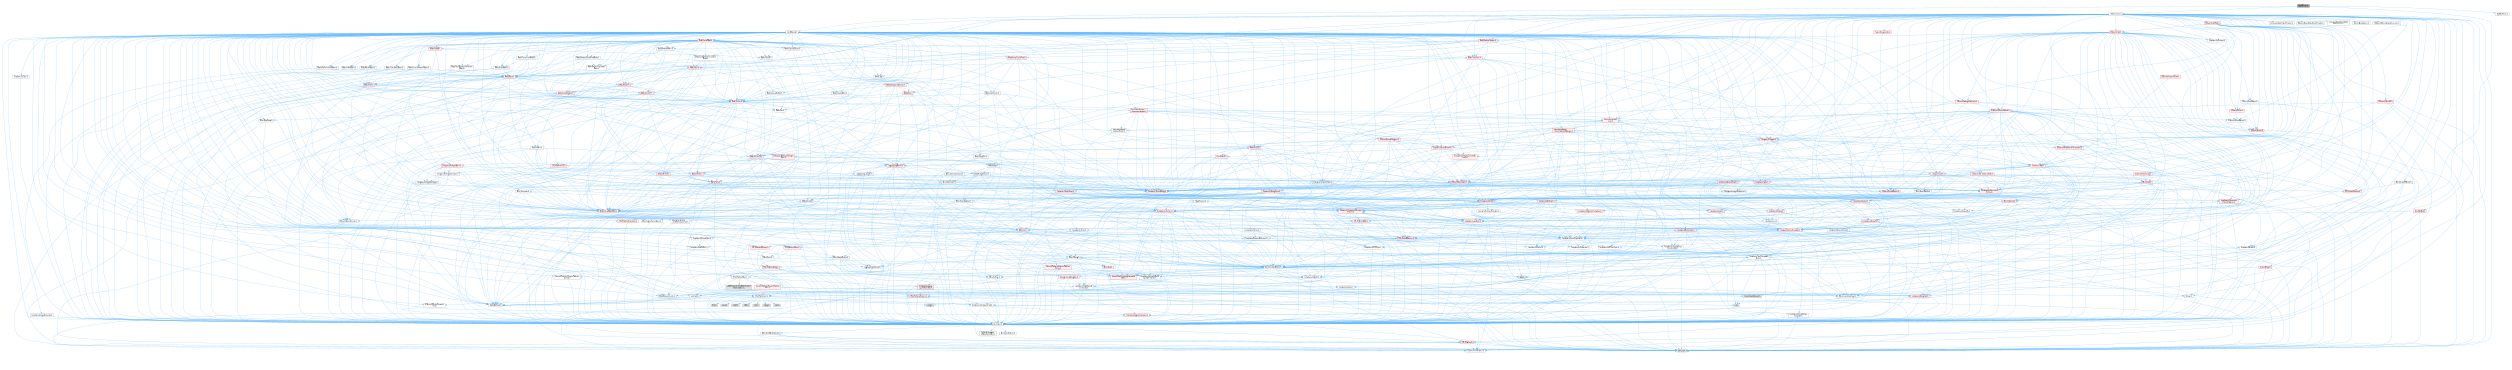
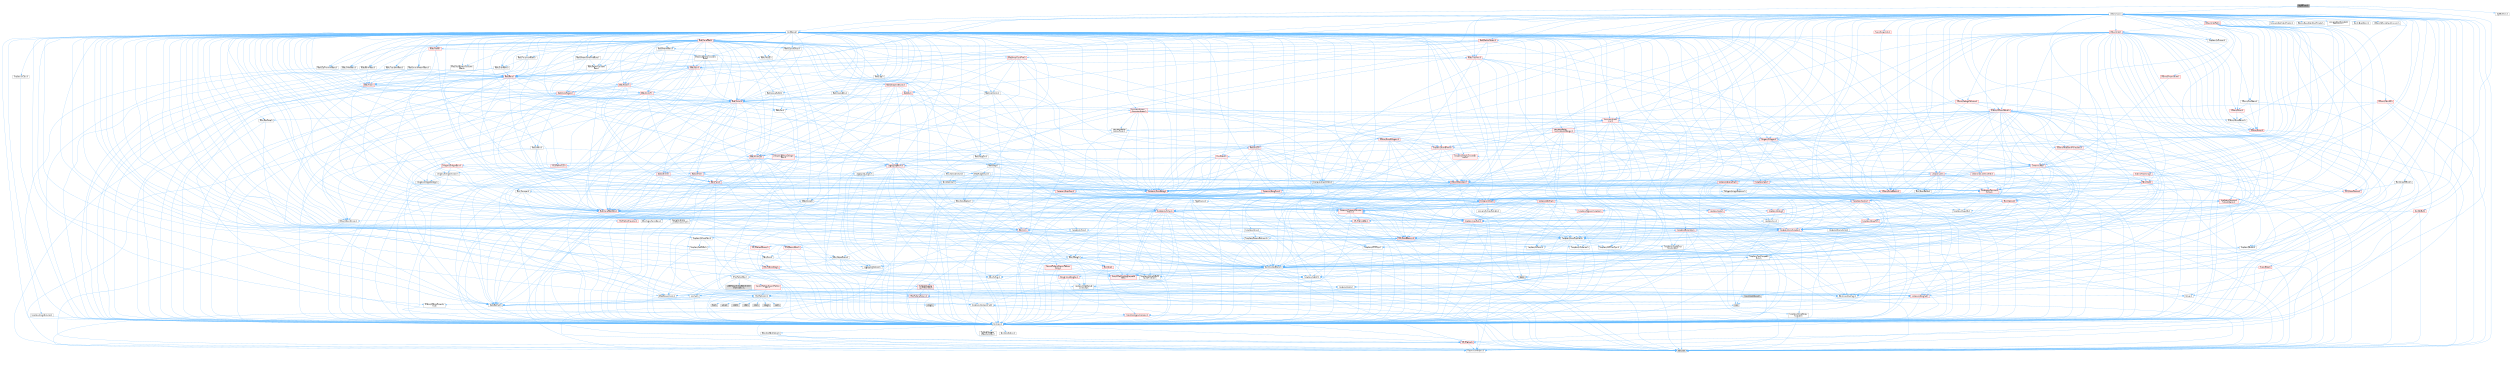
node "GenericPlatform/GenericPlatform Stricmp.h": removed
